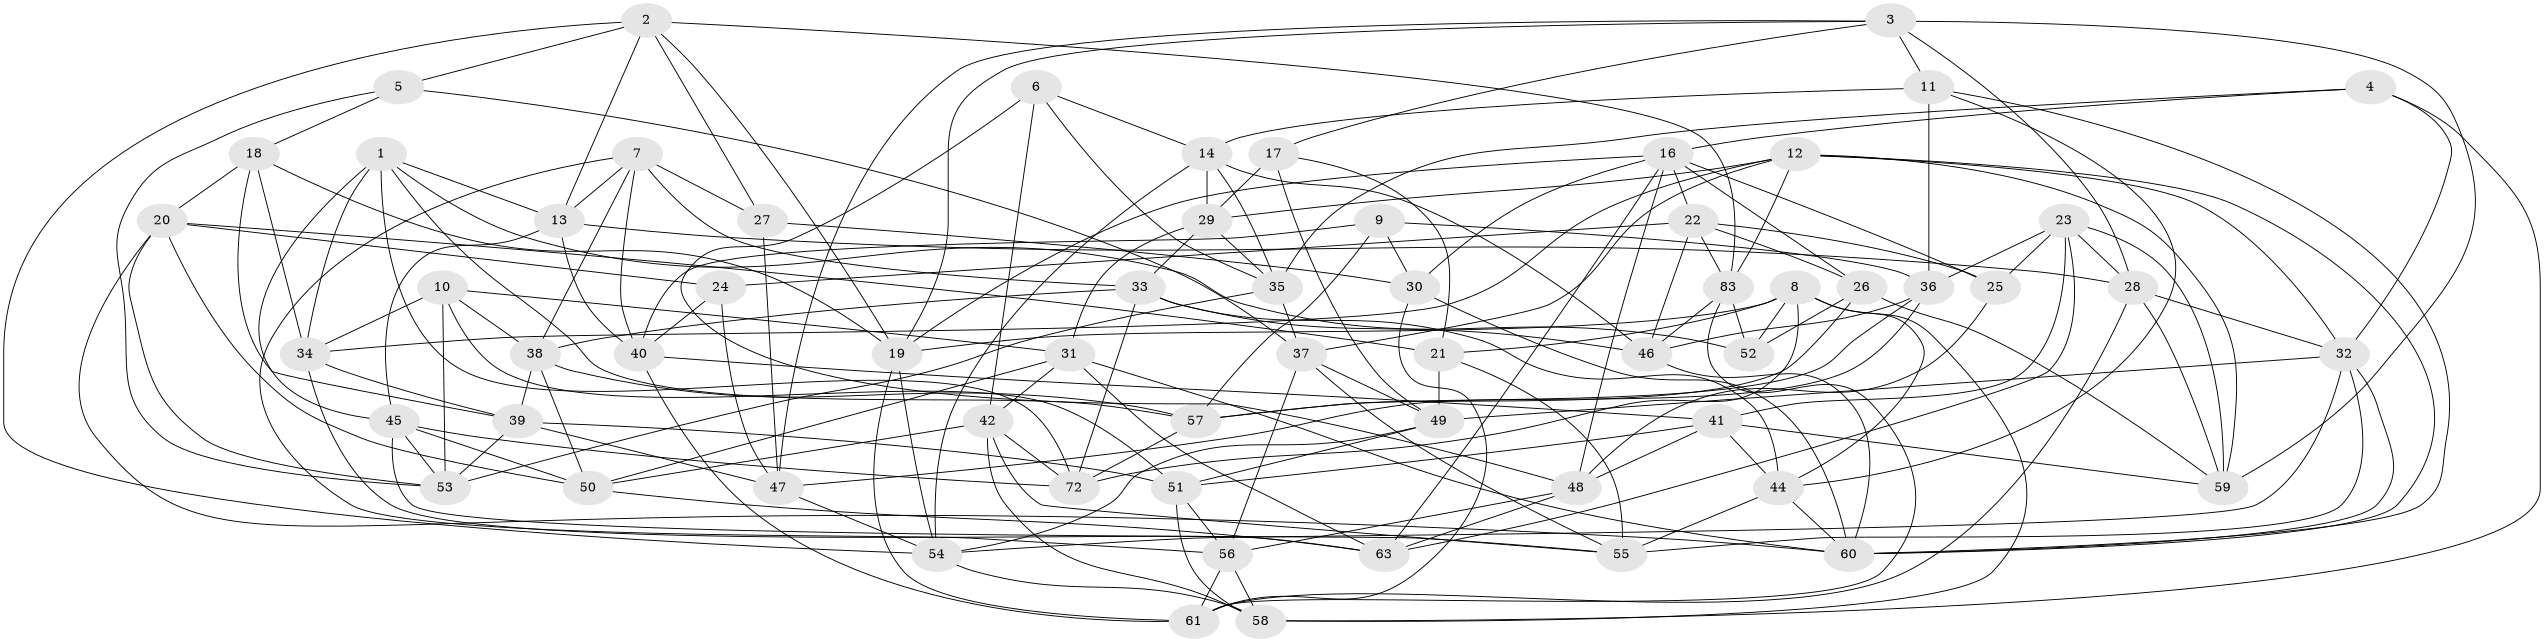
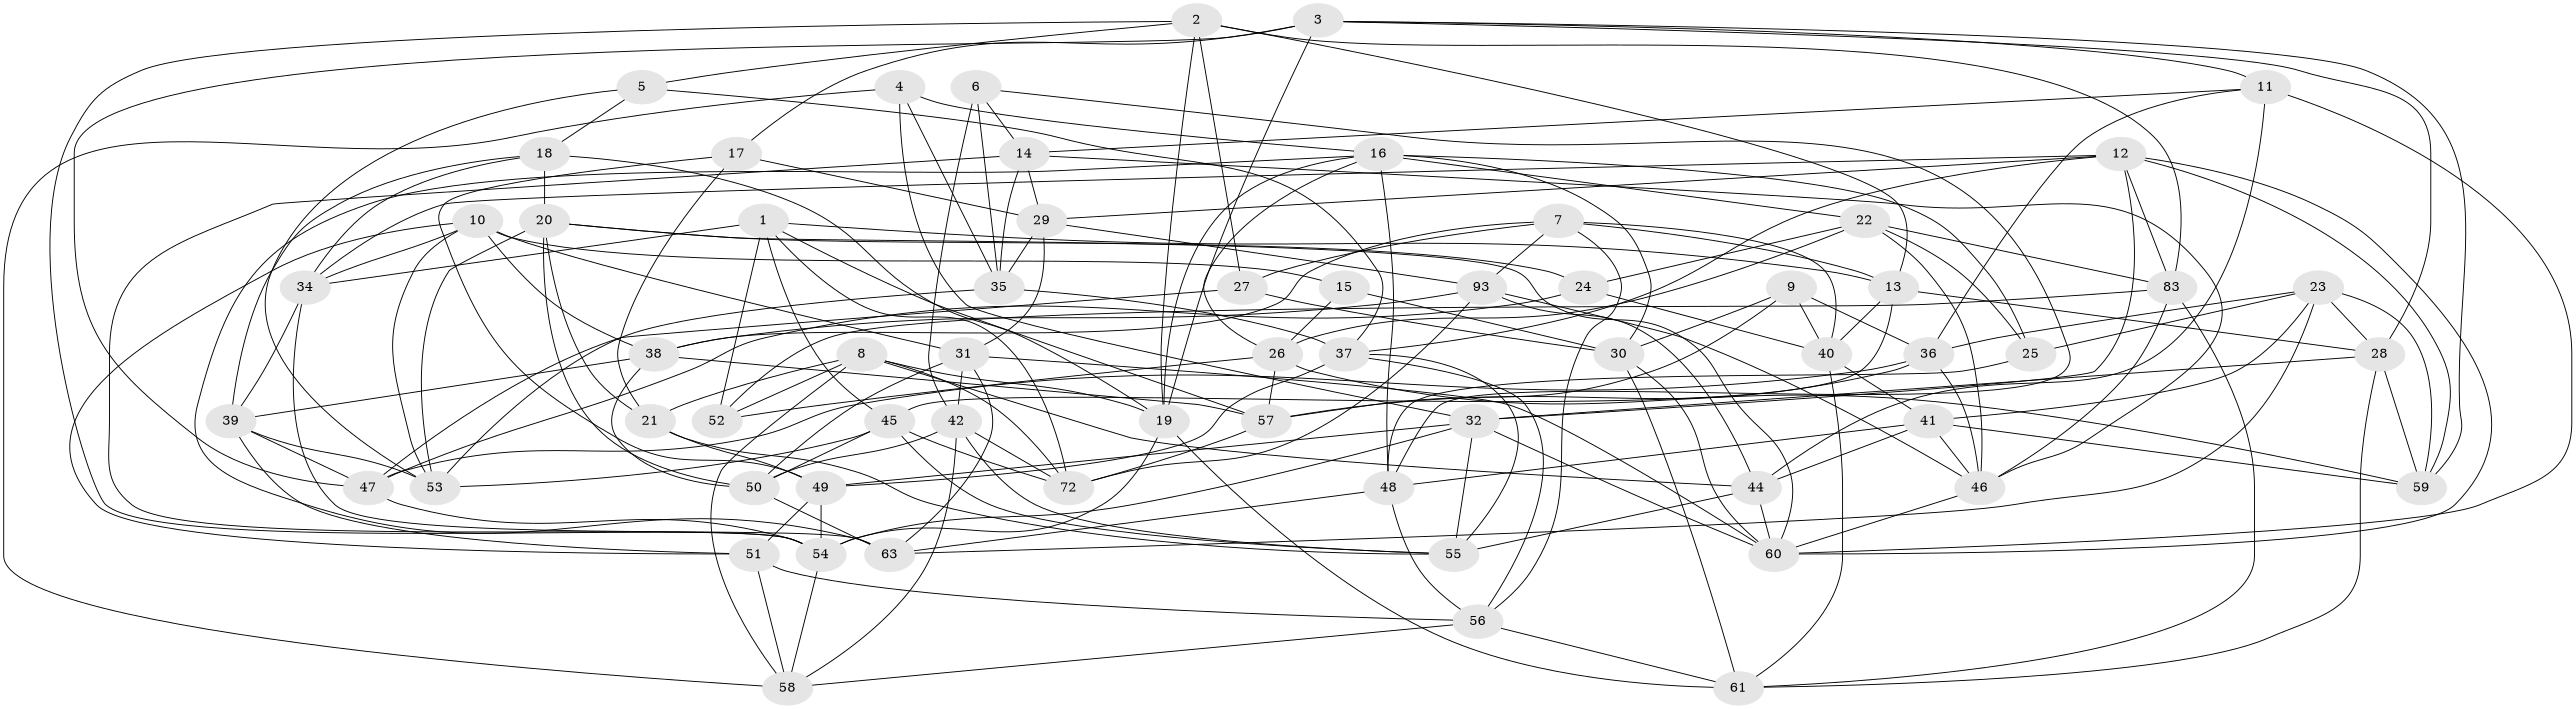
node "33": label "33" -> "93"
node "15": added
edge "41" -- "51": now "41" -- "46"
